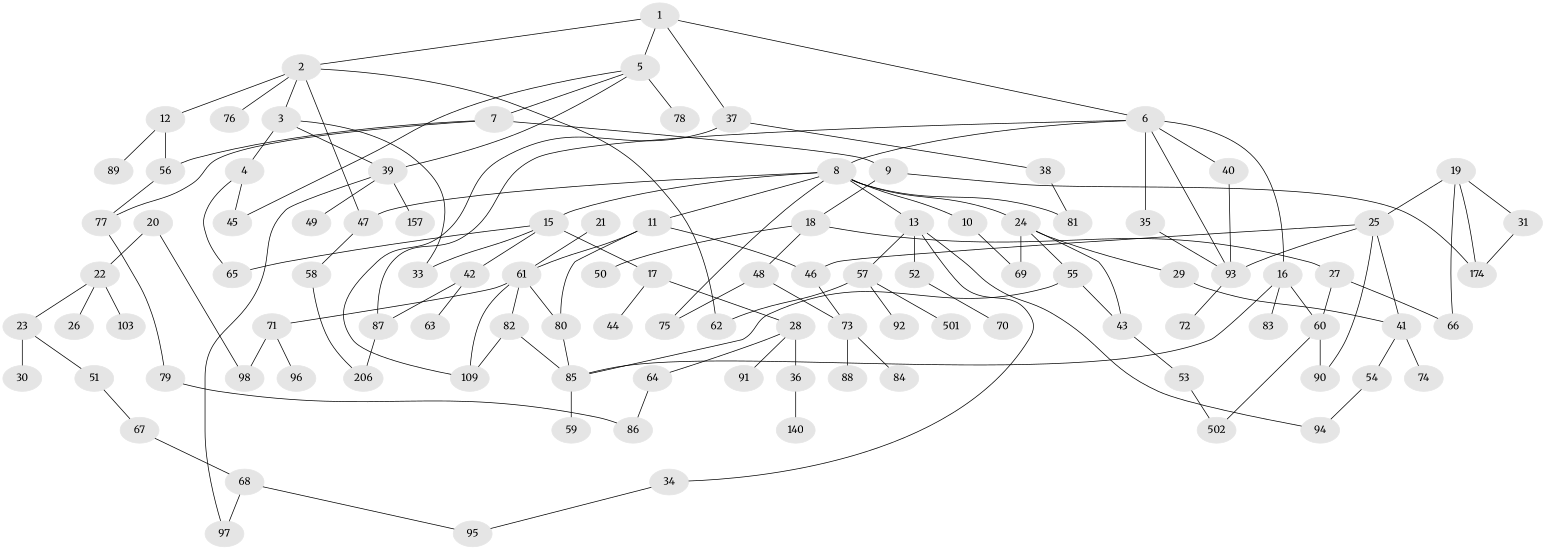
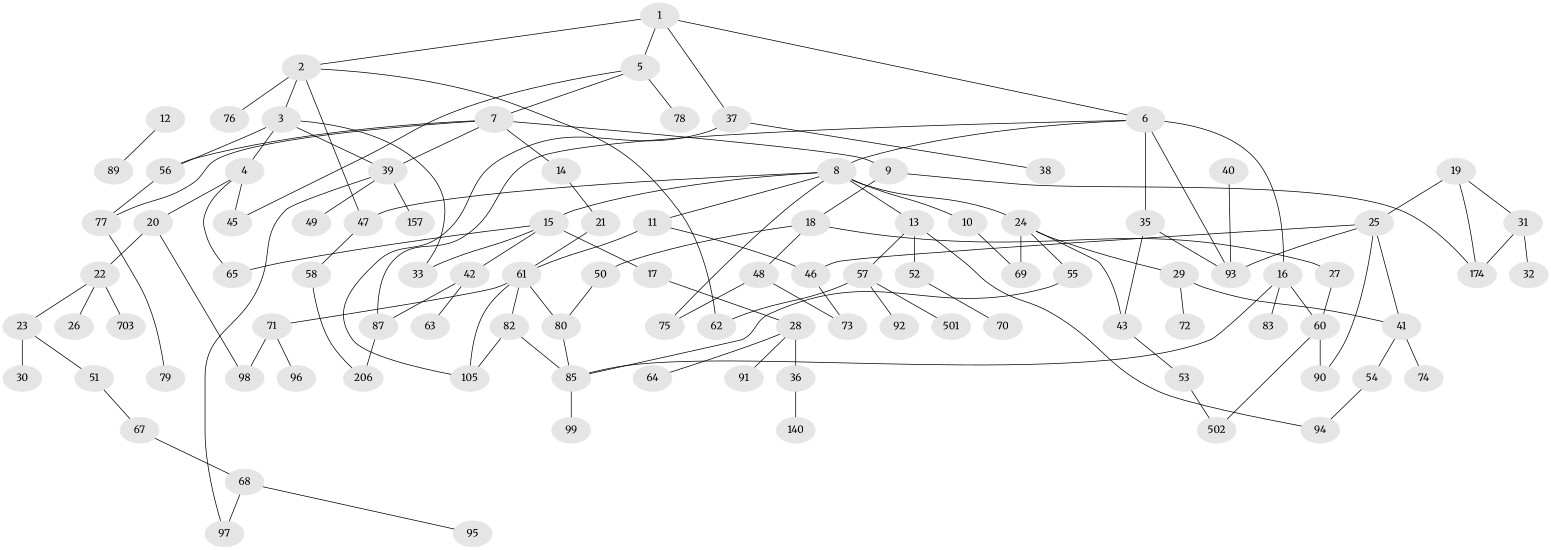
edge "2" -- "12": removed
edge "5" -- "39": now "7" -- "39"
edge "12" -- "56": now "3" -- "56"
edge "6" -- "40": removed
node "14": added
edge "4" -- "20": added
node "81": removed
edge "11" -- "80": now "50" -- "80"
node "32": added
edge "55" -- "43": now "35" -- "43"
edge "93" -- "72": now "29" -- "72"
node "103": label "103" -> "703"
node "44": removed
node "66": removed
node "109": label "109" -> "105"
node "88": removed
node "84": removed
node "59": label "59" -> "99"
node "86": removed
node "34": removed
